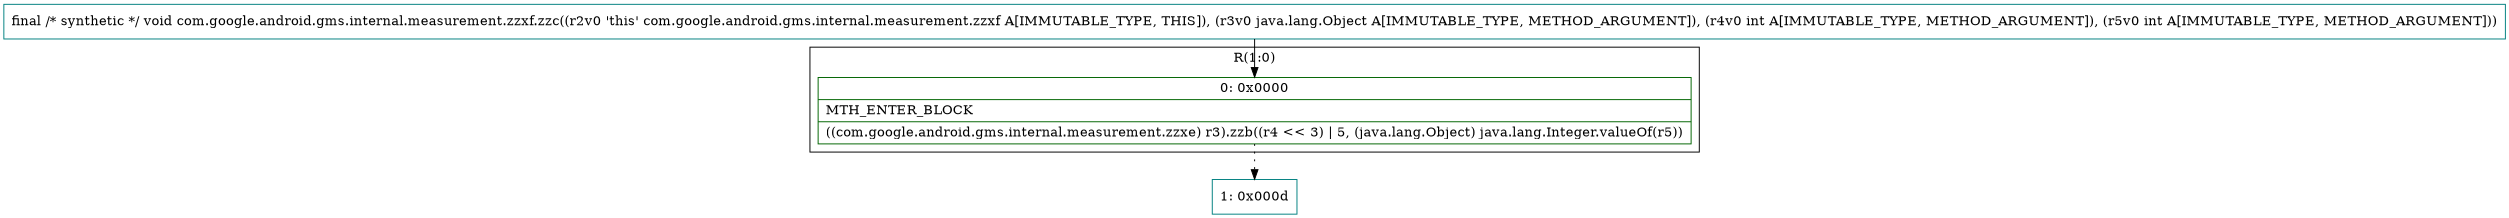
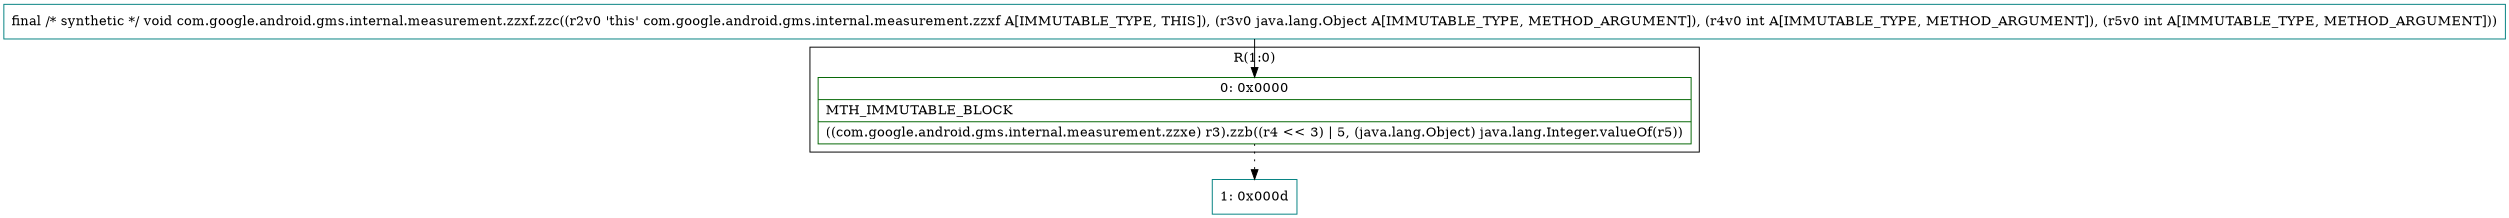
node "0: 0x0000": text "MTH_ENTER_BLOCK" -> "MTH_IMMUTABLE_BLOCK"
